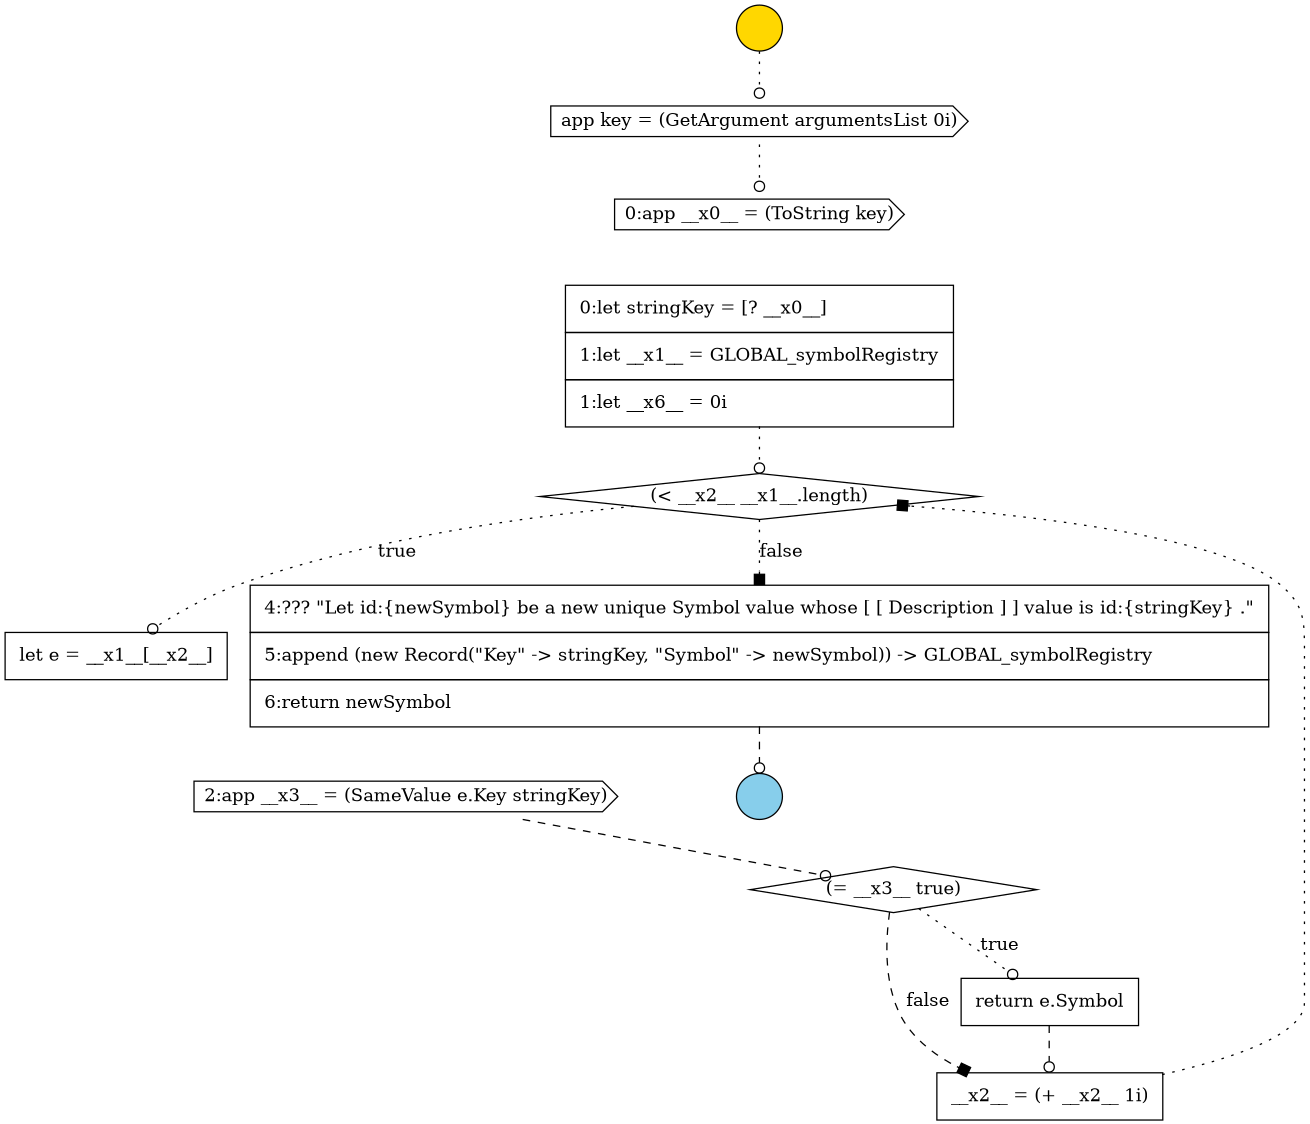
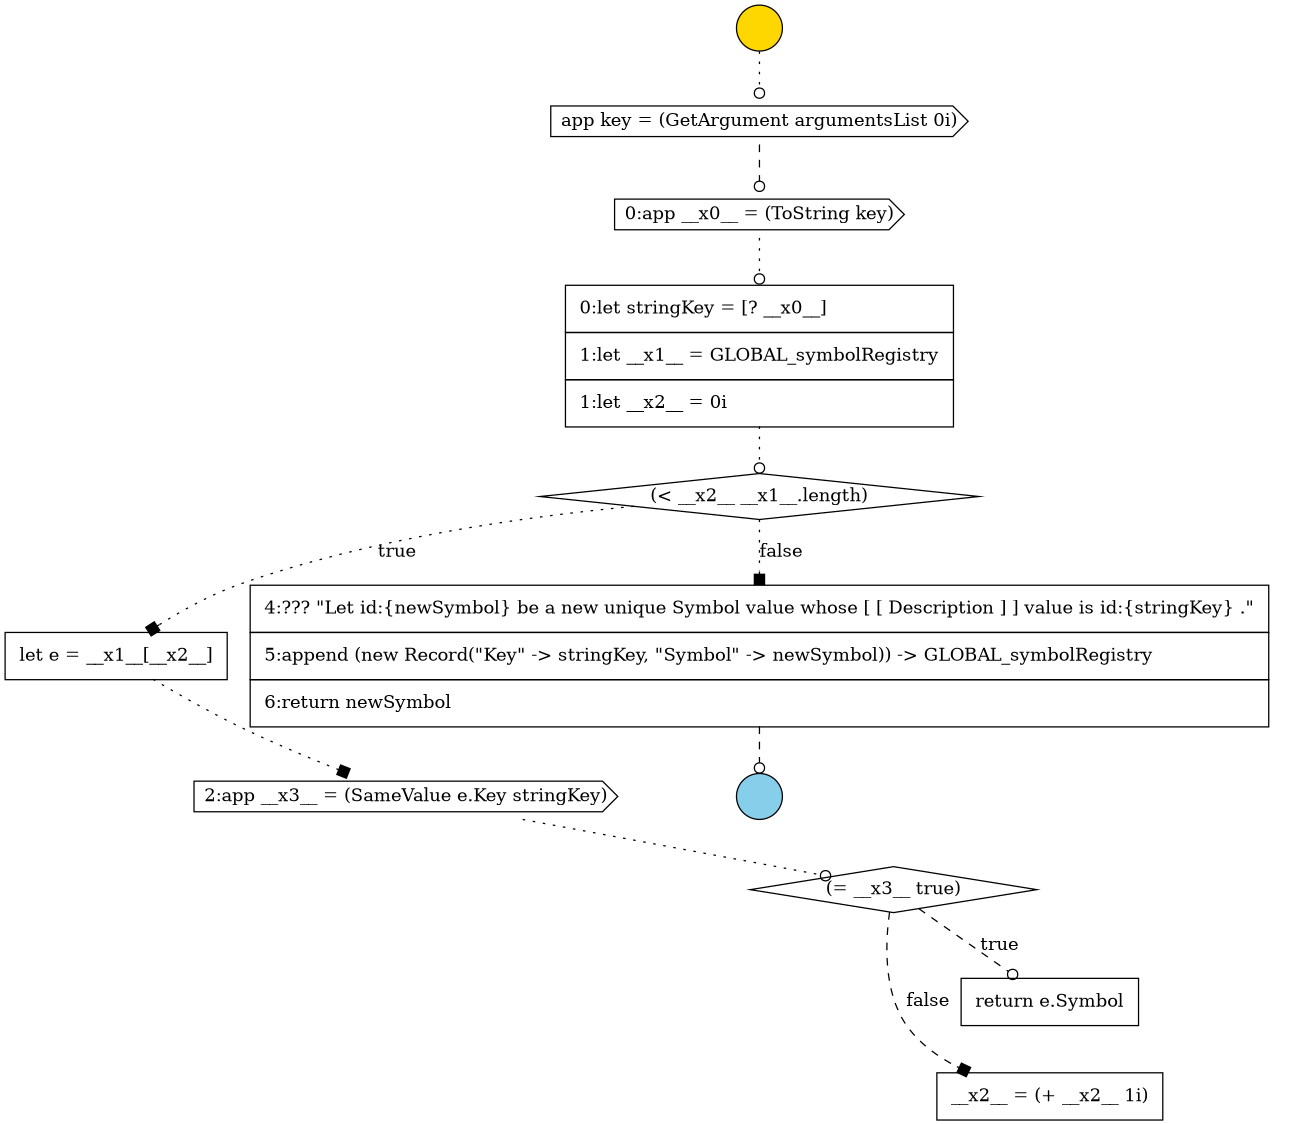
edge "app key = (GetArgument argumentsList 0i)" -> "0:app __x0__ = (ToString key)": style dotted -> dashed
edge "0:app __x0__ = (ToString key)" -> "0:let stringKey = [? __x0__]": added
node "0:let stringKey = [? __x0__]": text "1:let __x6__ = 0i" -> "1:let __x2__ = 0i"
edge "(< __x2__ __x1__.length)" -> "let e = __x1__[__x2__]": arrowhead odot -> box
edge "__x2__ = (+ __x2__ 1i)" -> "(< __x2__ __x1__.length)": removed
edge "let e = __x1__[__x2__]" -> "2:app __x3__ = (SameValue e.Key stringKey)": added
edge "2:app __x3__ = (SameValue e.Key stringKey)" -> "(= __x3__ true)": style dashed -> dotted
edge "(= __x3__ true)" -> "return e.Symbol": style dotted -> dashed
edge "return e.Symbol" -> "__x2__ = (+ __x2__ 1i)": removed
